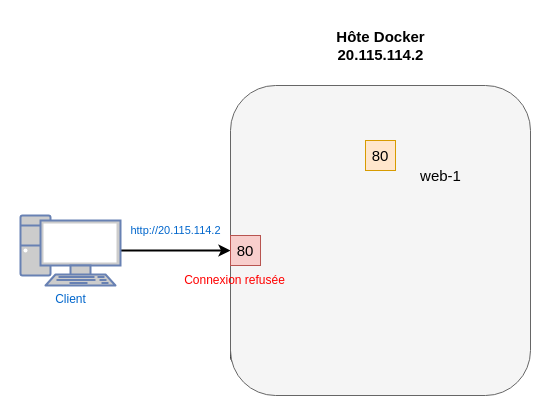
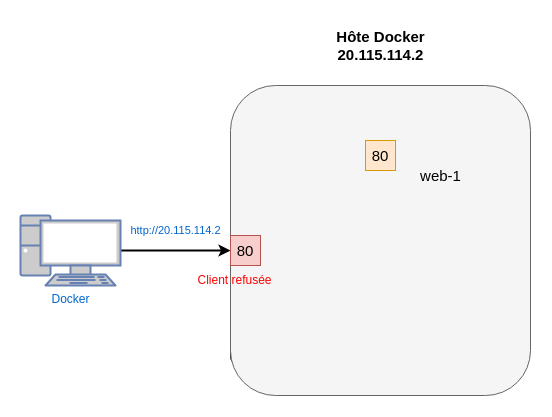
node "Connexion refusée": label "Connexion refusée" -> "Client refusée"
node "Client": label "Client" -> "Docker"
